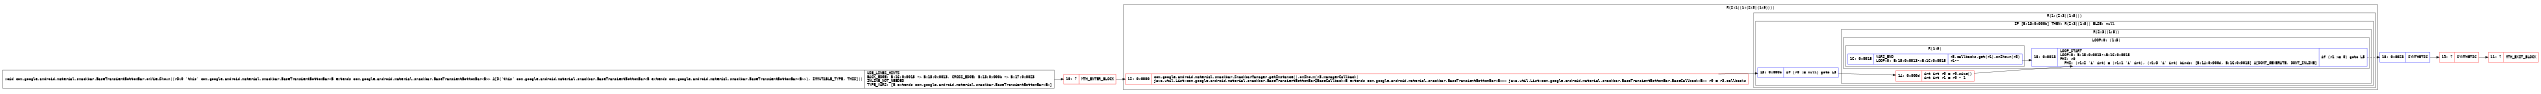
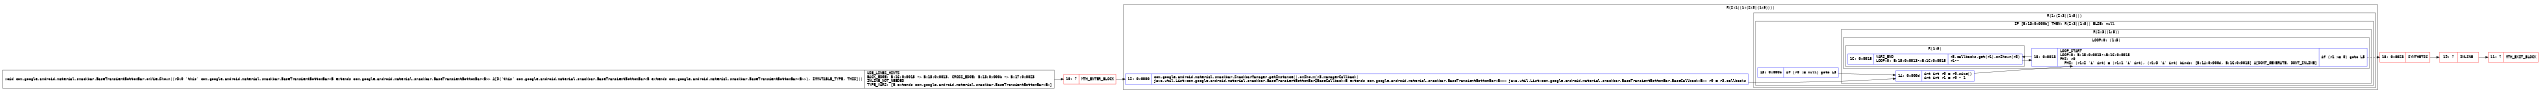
edge "15: 0x0013" -> "16: 0x0015": added
node "18: 0x0023": color blue -> red
node "19: ?": text "SYNTHETIC" -> "INLINE"
edge "12: 0x0000" -> "13: 0x000b": now "12: 0x0000" -> "14: 0x000d"
node "14: 0x000d": color red -> blue
node "12: 0x0000": color red -> blue
